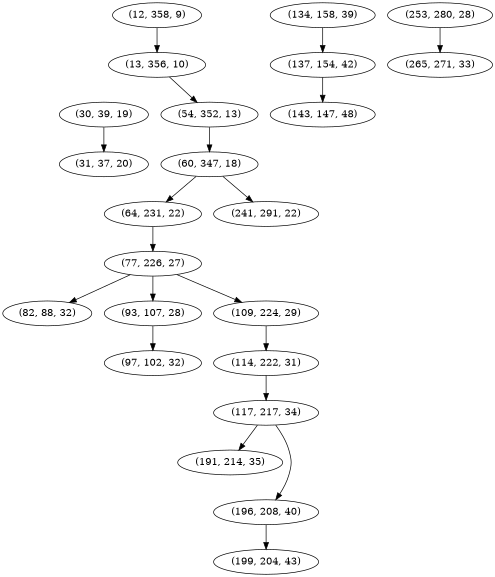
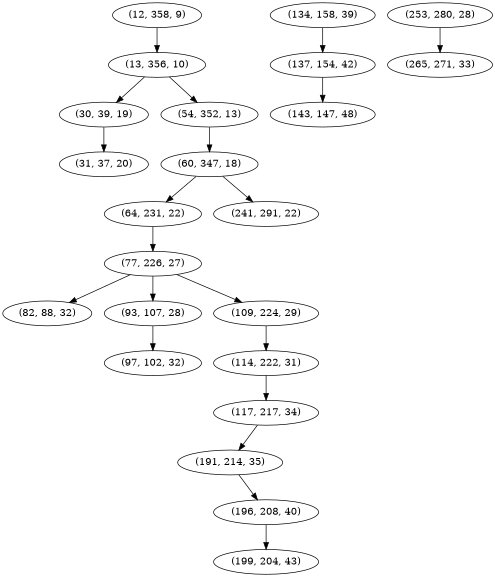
edge "(13, 356, 10)" -> "(30, 39, 19)": added
edge "(117, 217, 34)" -> "(196, 208, 40)": now "(191, 214, 35)" -> "(196, 208, 40)"
